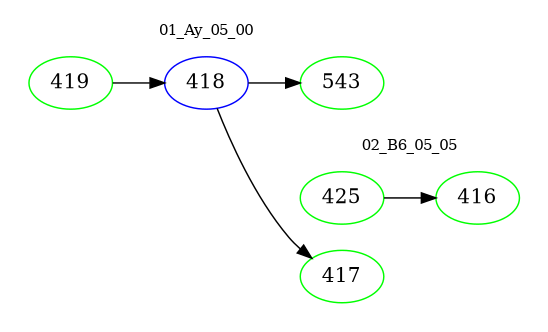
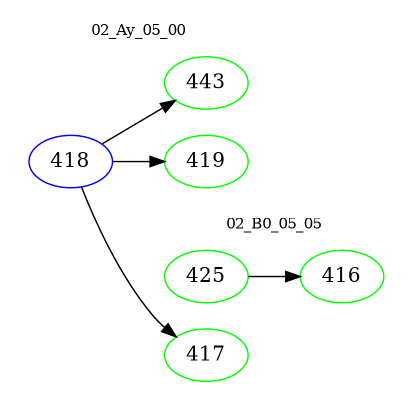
cluster "01_Ay_05_00": label "01_Ay_05_00" -> "02_Ay_05_00"
edge "419" -> "418": reversed
node "543": label "543" -> "443"
cluster "02_B6_05_05": label "02_B6_05_05" -> "02_B0_05_05"
